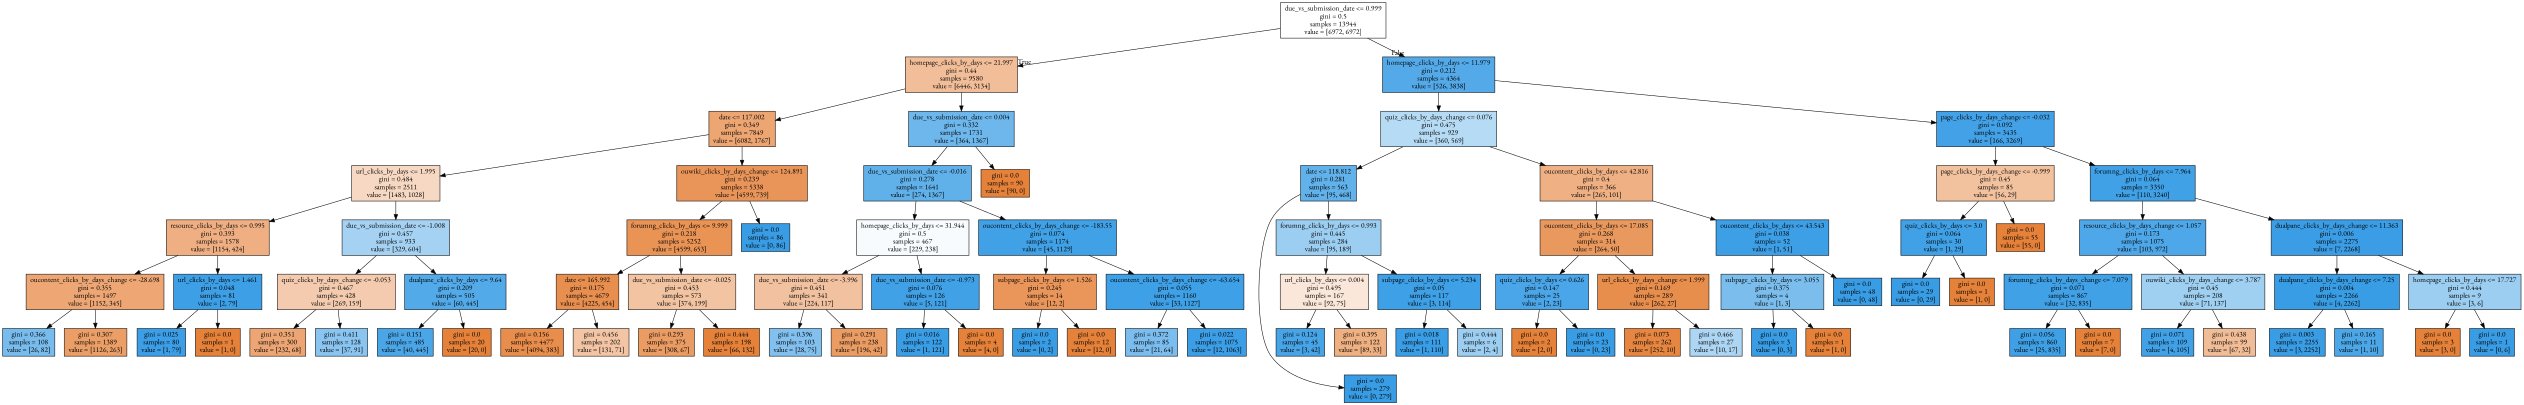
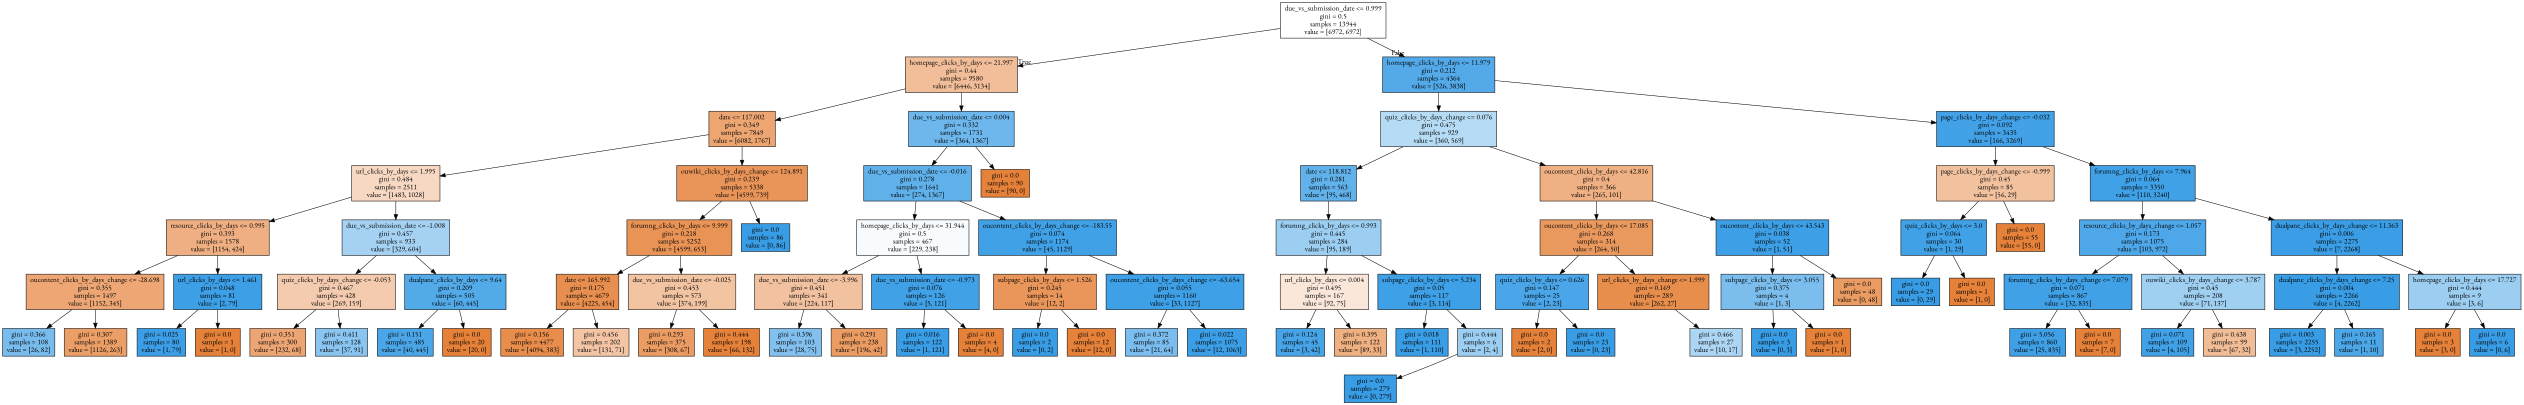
node "gini = 0.0 samples = 48 value = [0, 48]": fillcolor #399de5ff -> #e58139c8
edge "date <= 118.812 gini = 0.281 samples = 563 value = [95, 468]" -> "gini = 0.0 samples = 279 value = [0, 279]": now "gini = 0.444 samples = 6 value = [2, 4]" -> "gini = 0.0 samples = 279 value = [0, 279]"
node "gini = 0.073 samples = 262 value = [252, 10]": removed
node "gini = 0.056 samples = 860 value = [25, 835]": label "gini = 0.056 samples = 860 value = [25, 835]" -> "gini = 5.056 samples = 860 value = [25, 835]"
node "gini = 0.0 samples = 1 value = [0, 6]": label "gini = 0.0 samples = 1 value = [0, 6]" -> "gini = 0.0 samples = 6 value = [0, 6]"
